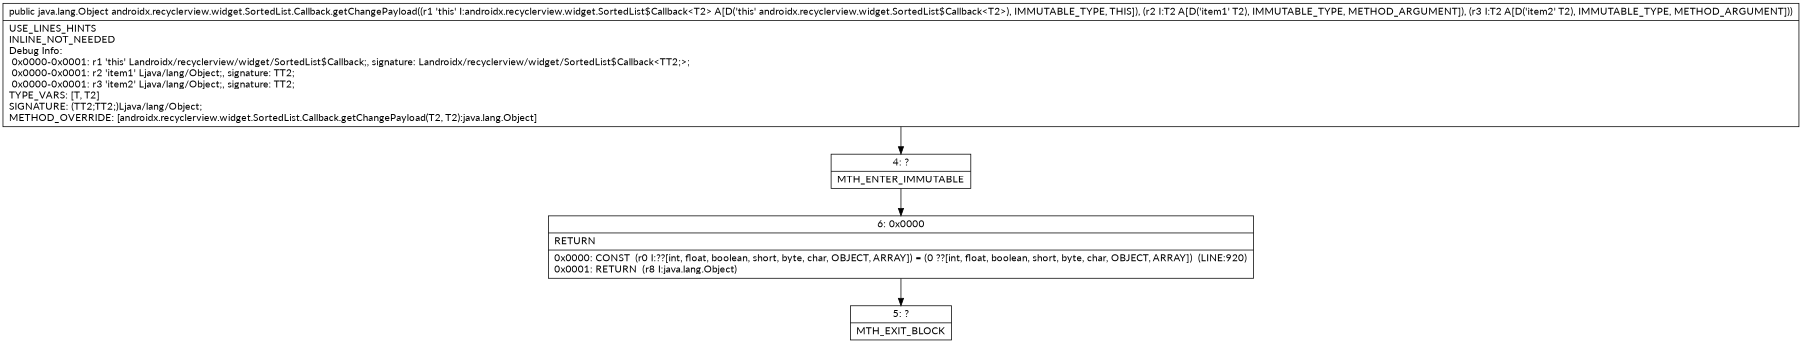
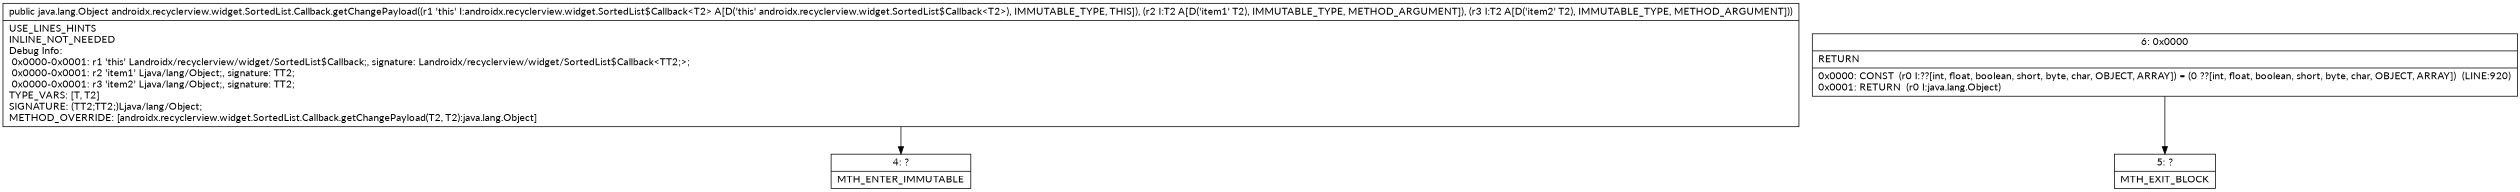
edge "4: ?" -> "6: 0x0000": removed
node "6: 0x0000": text "0x0001: RETURN  (r8 I:java.lang.Object)" -> "0x0001: RETURN  (r0 I:java.lang.Object)"
